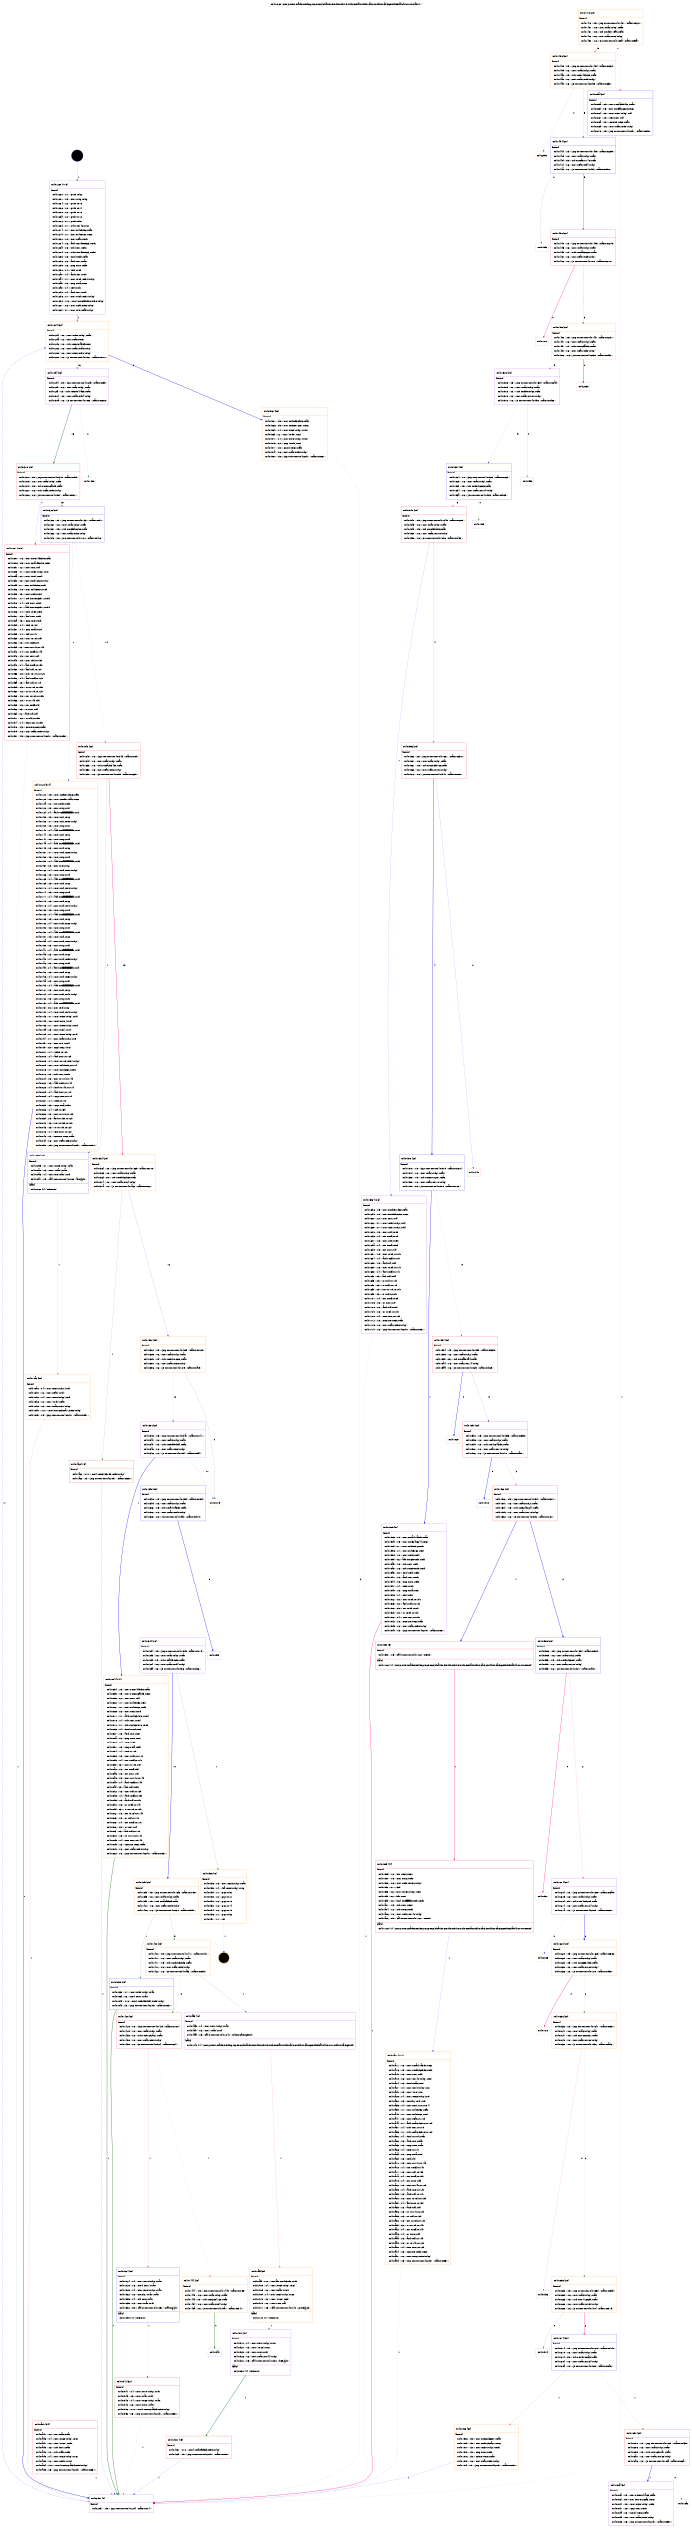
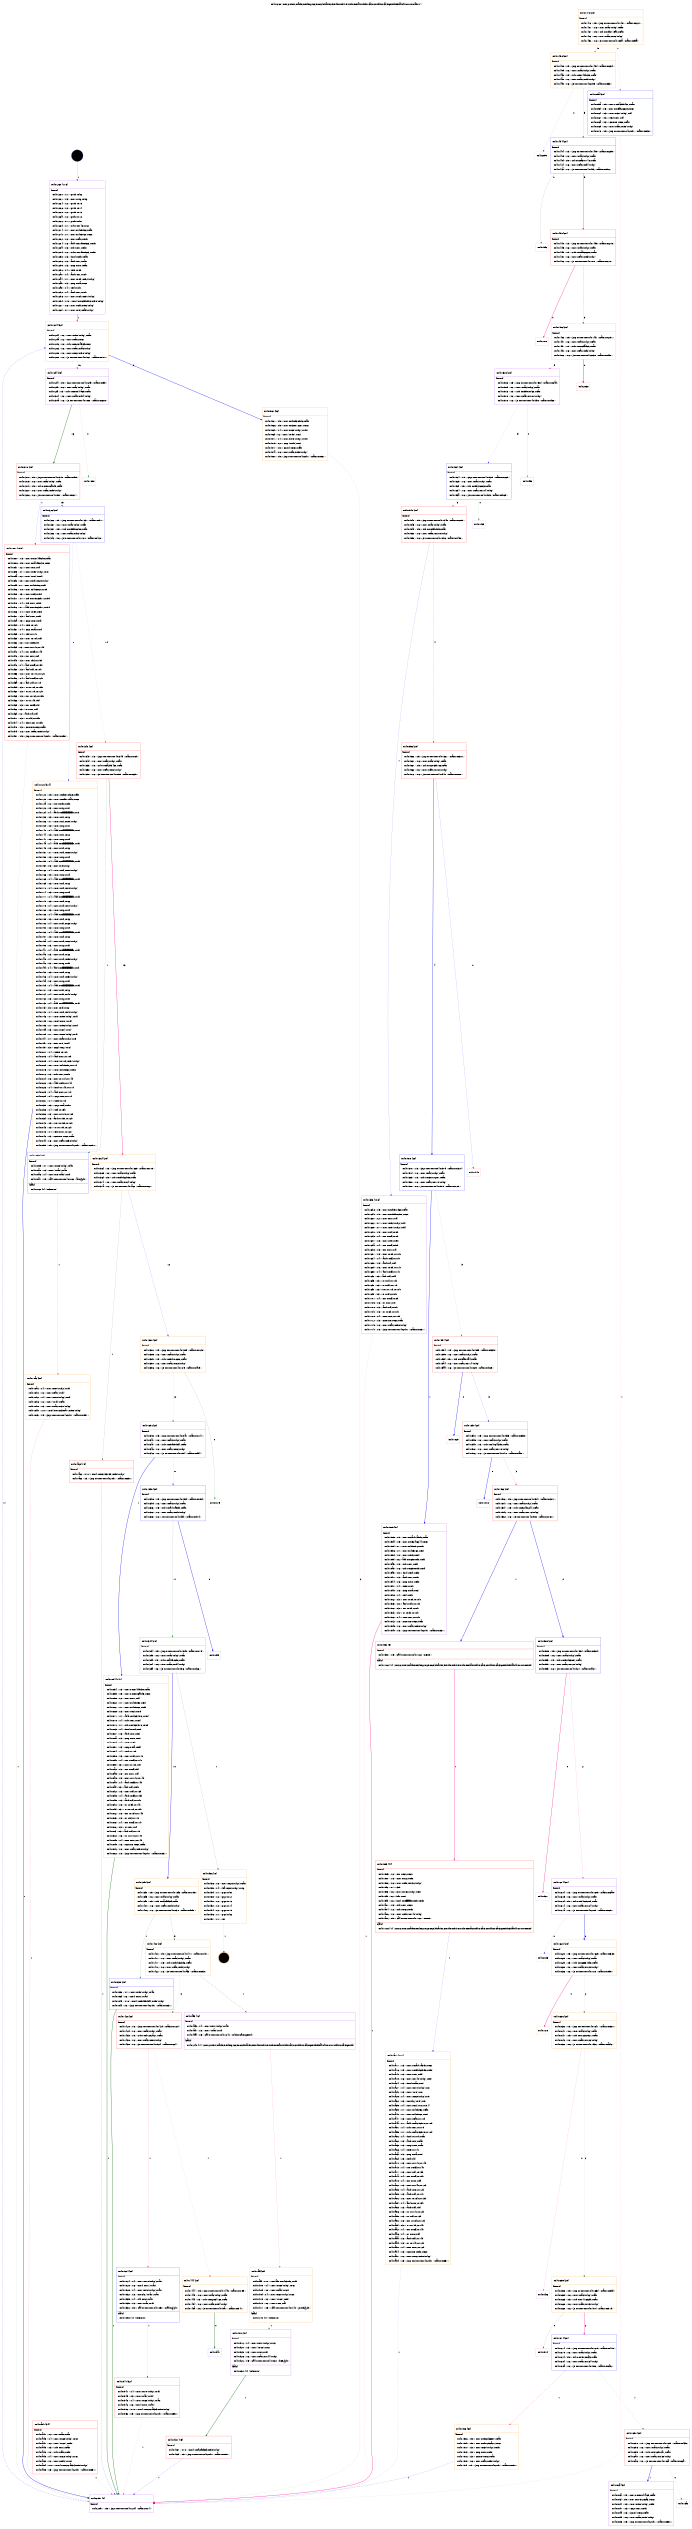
edge "0x40139c [28]" -> "0x401c79": now "0x40139c [28]" -> "0x4013b8 [28]"
edge "0x4013b8 [28]" -> "0x4013d4 [28]": added, label "11"
